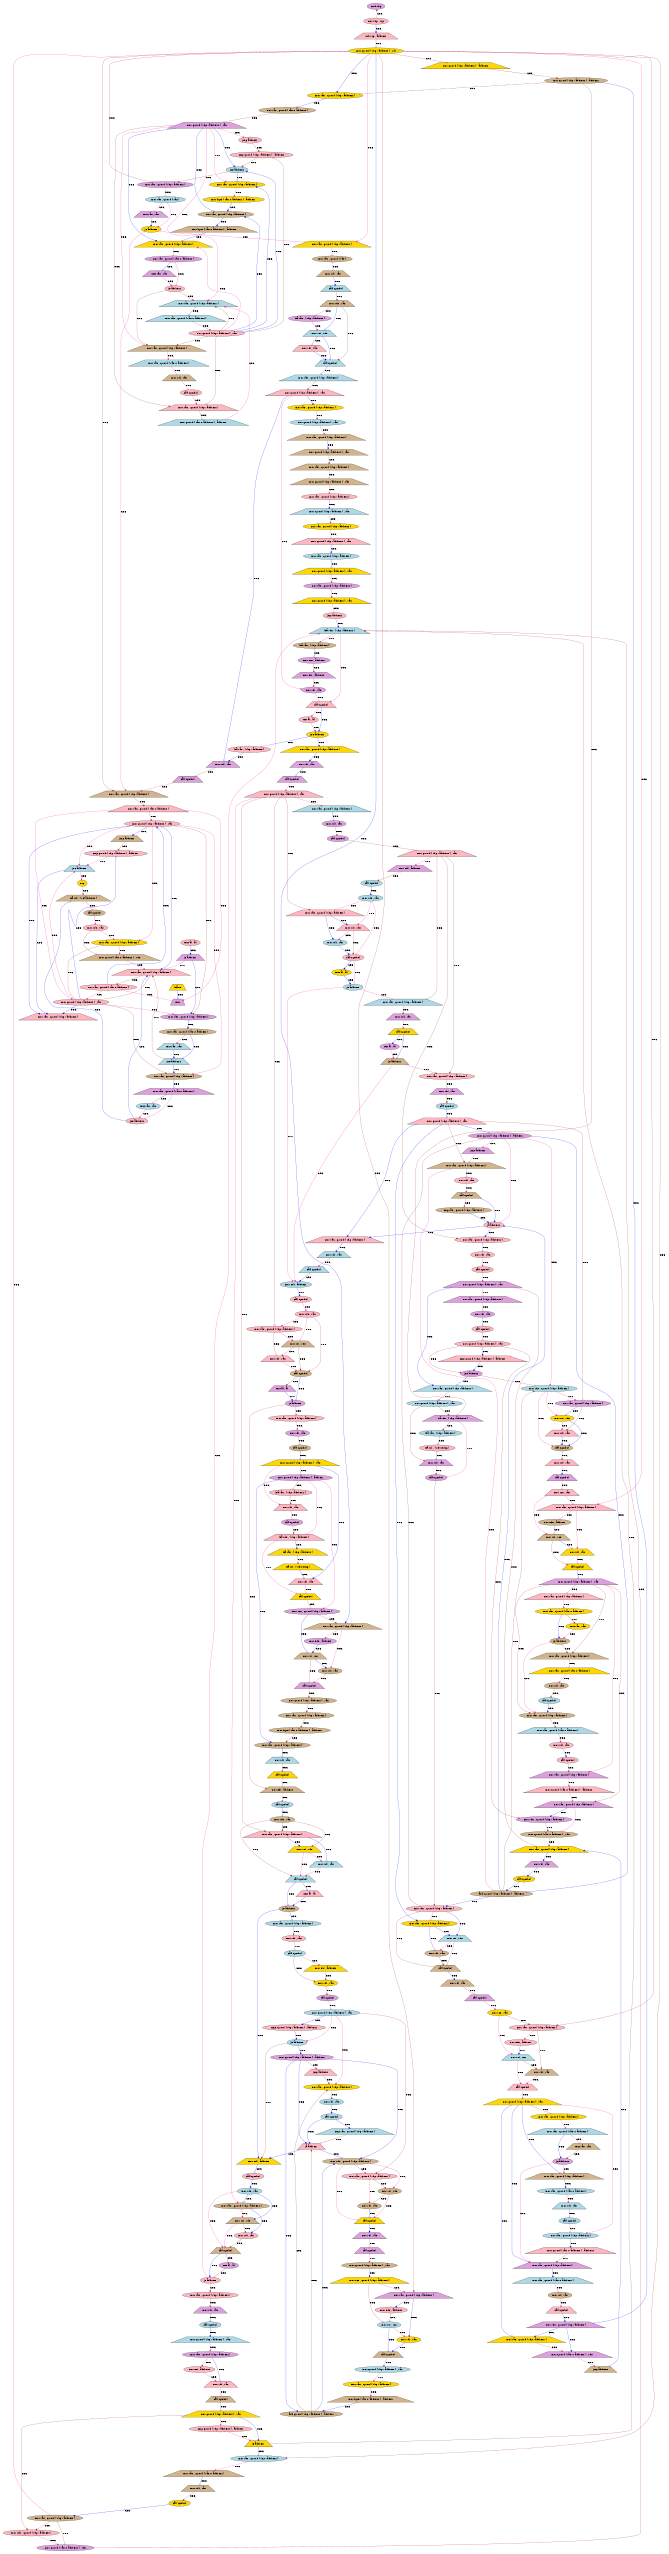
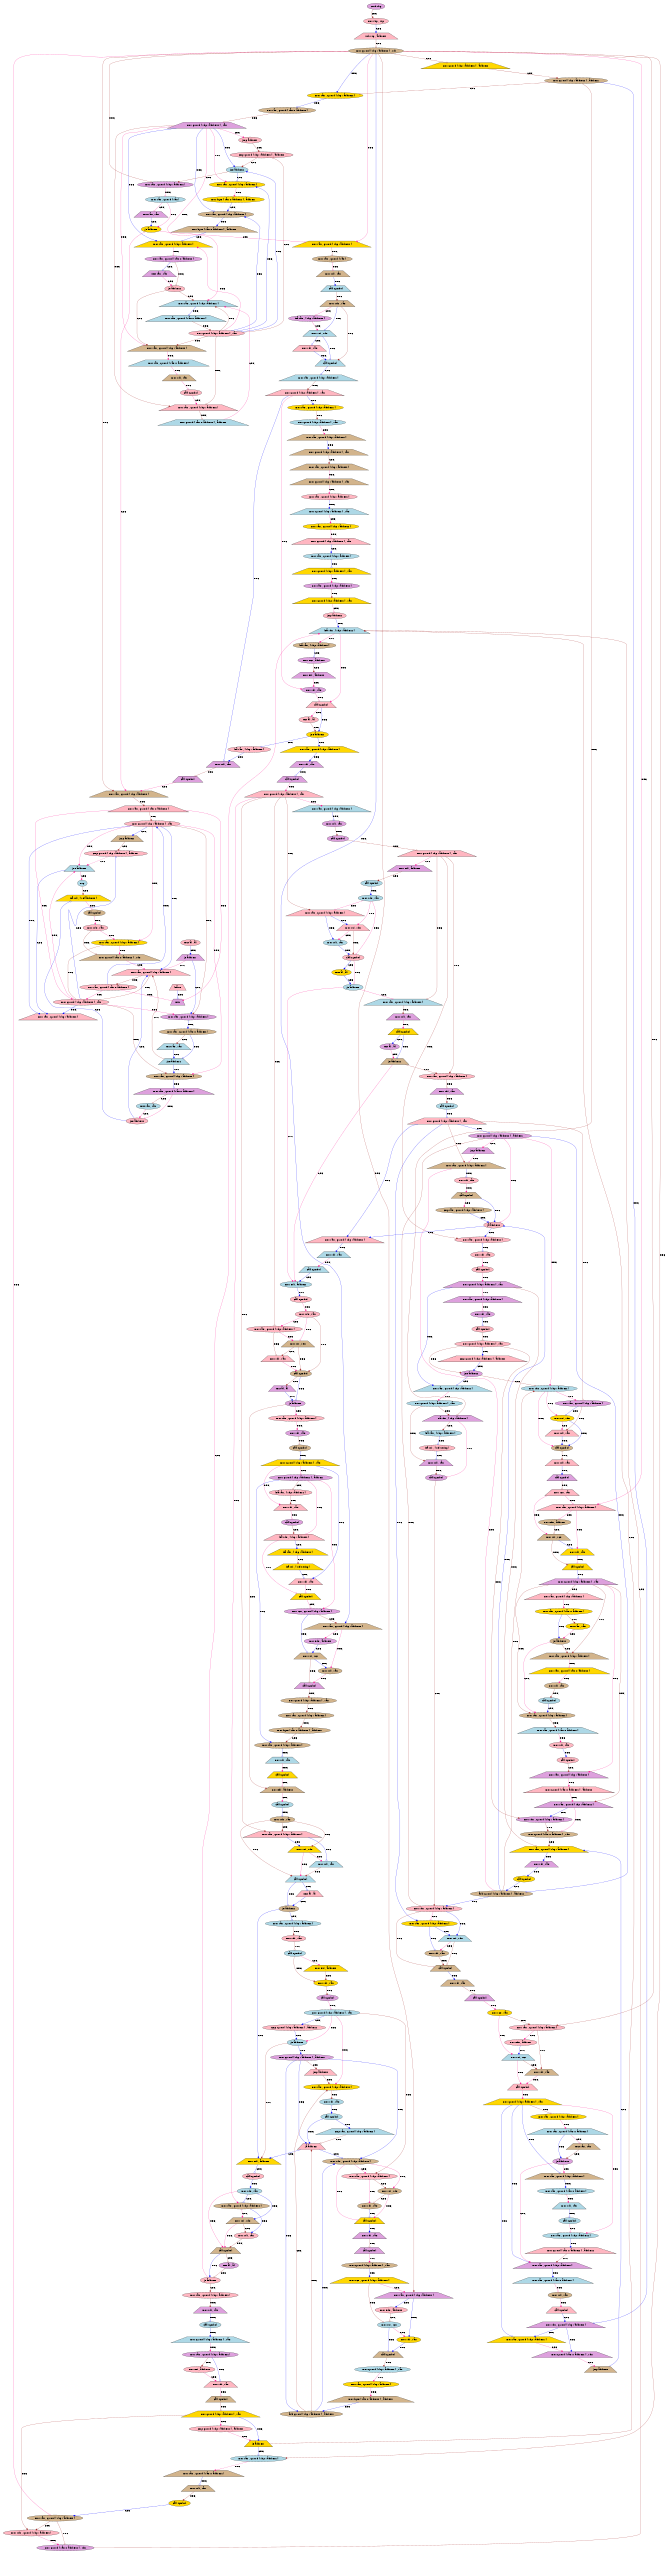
edge "mov rbp , rsp" -> "push rbp": reversed
node "mov qword [ rbp - address ] , rdi": fillcolor gold -> tan
node "nop": fillcolor gold -> lightblue
node "lea rdi , [ rel address ]": fillcolor tan -> gold
node "leave": fillcolor gold -> lightpink
